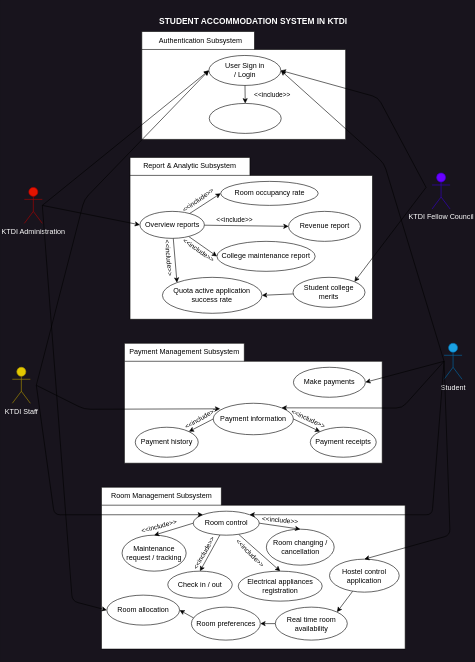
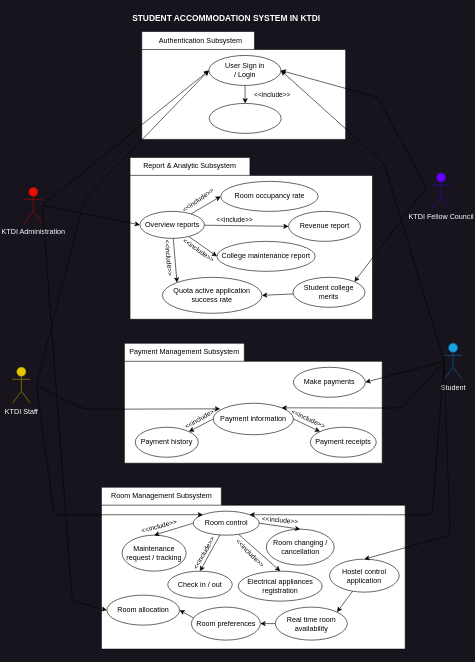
node "STUDENT ACCOMMODATION SYSTEM IN KTDI": moved (253, 21) -> (226, 18)
node "Room occupancy rate": size 98x24 -> 98x30
